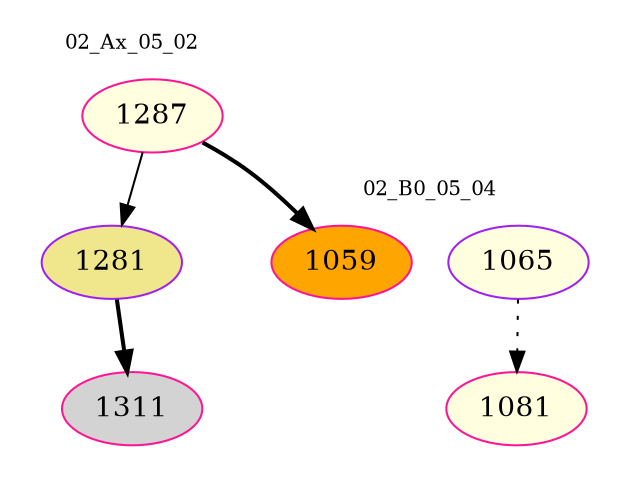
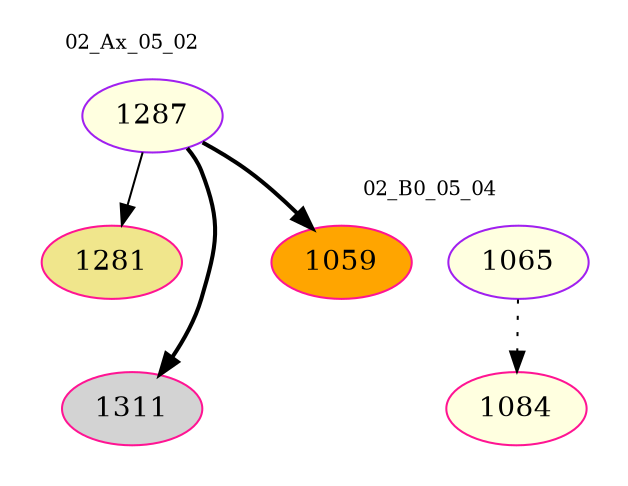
node "1287": color deeppink -> purple
node "1281": color purple -> deeppink
edge "1281" -> "1311": now "1287" -> "1311"
node "1081": label "1081" -> "1084"
